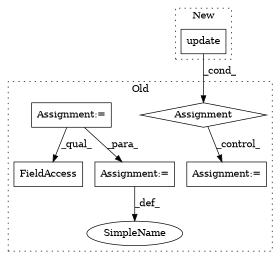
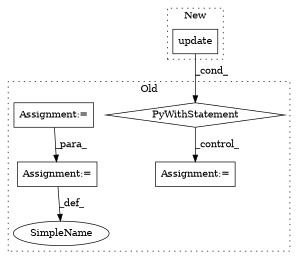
node "Assignment": label "Assignment" -> "PyWithStatement"
node "FieldAccess": removed
